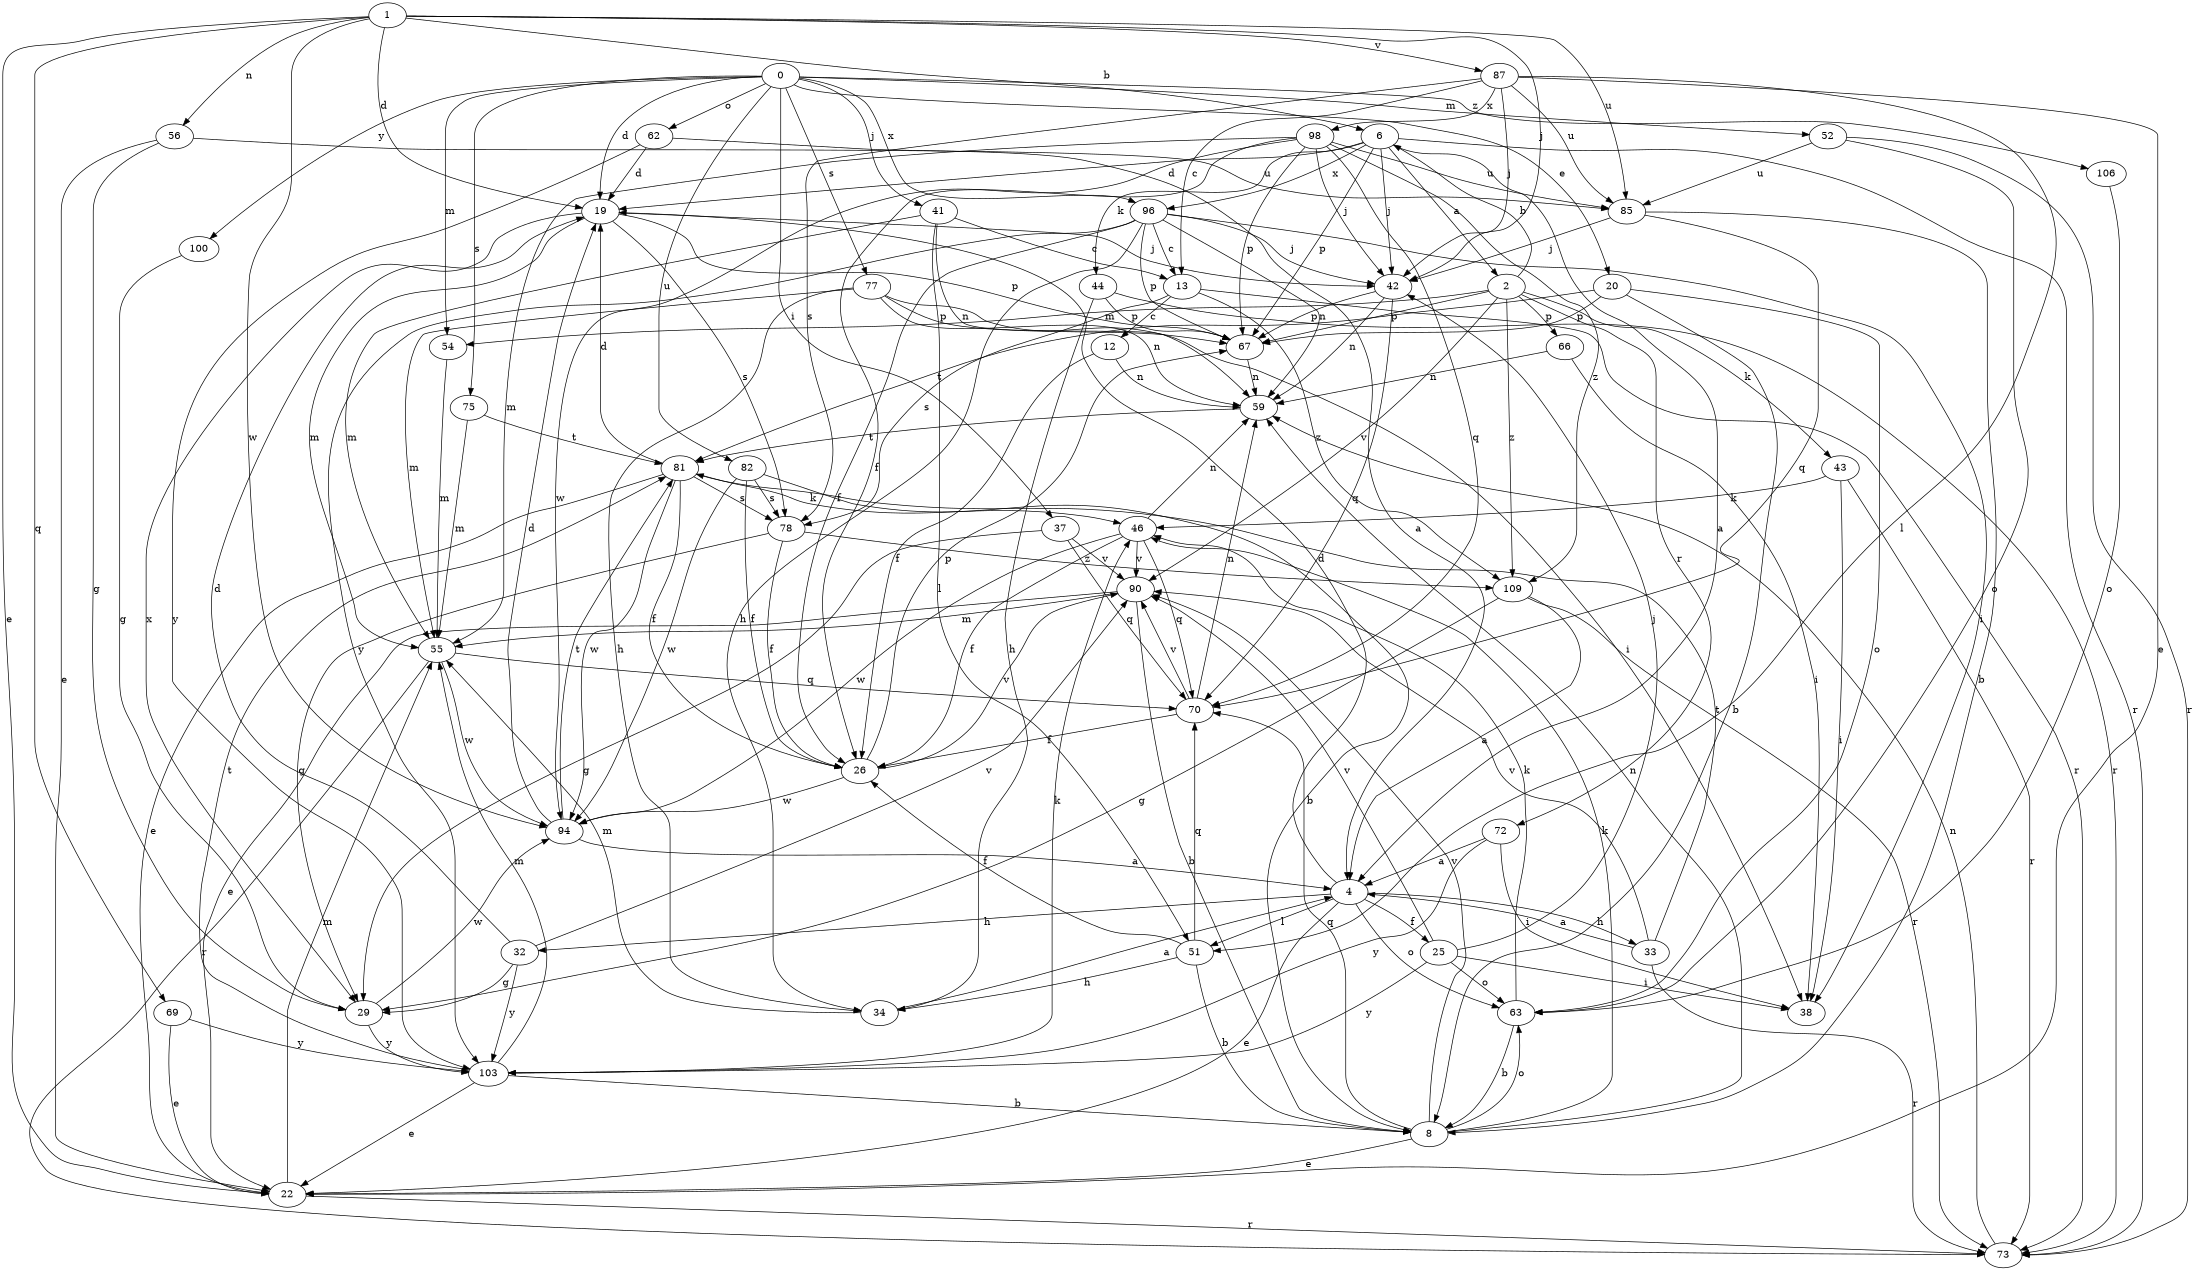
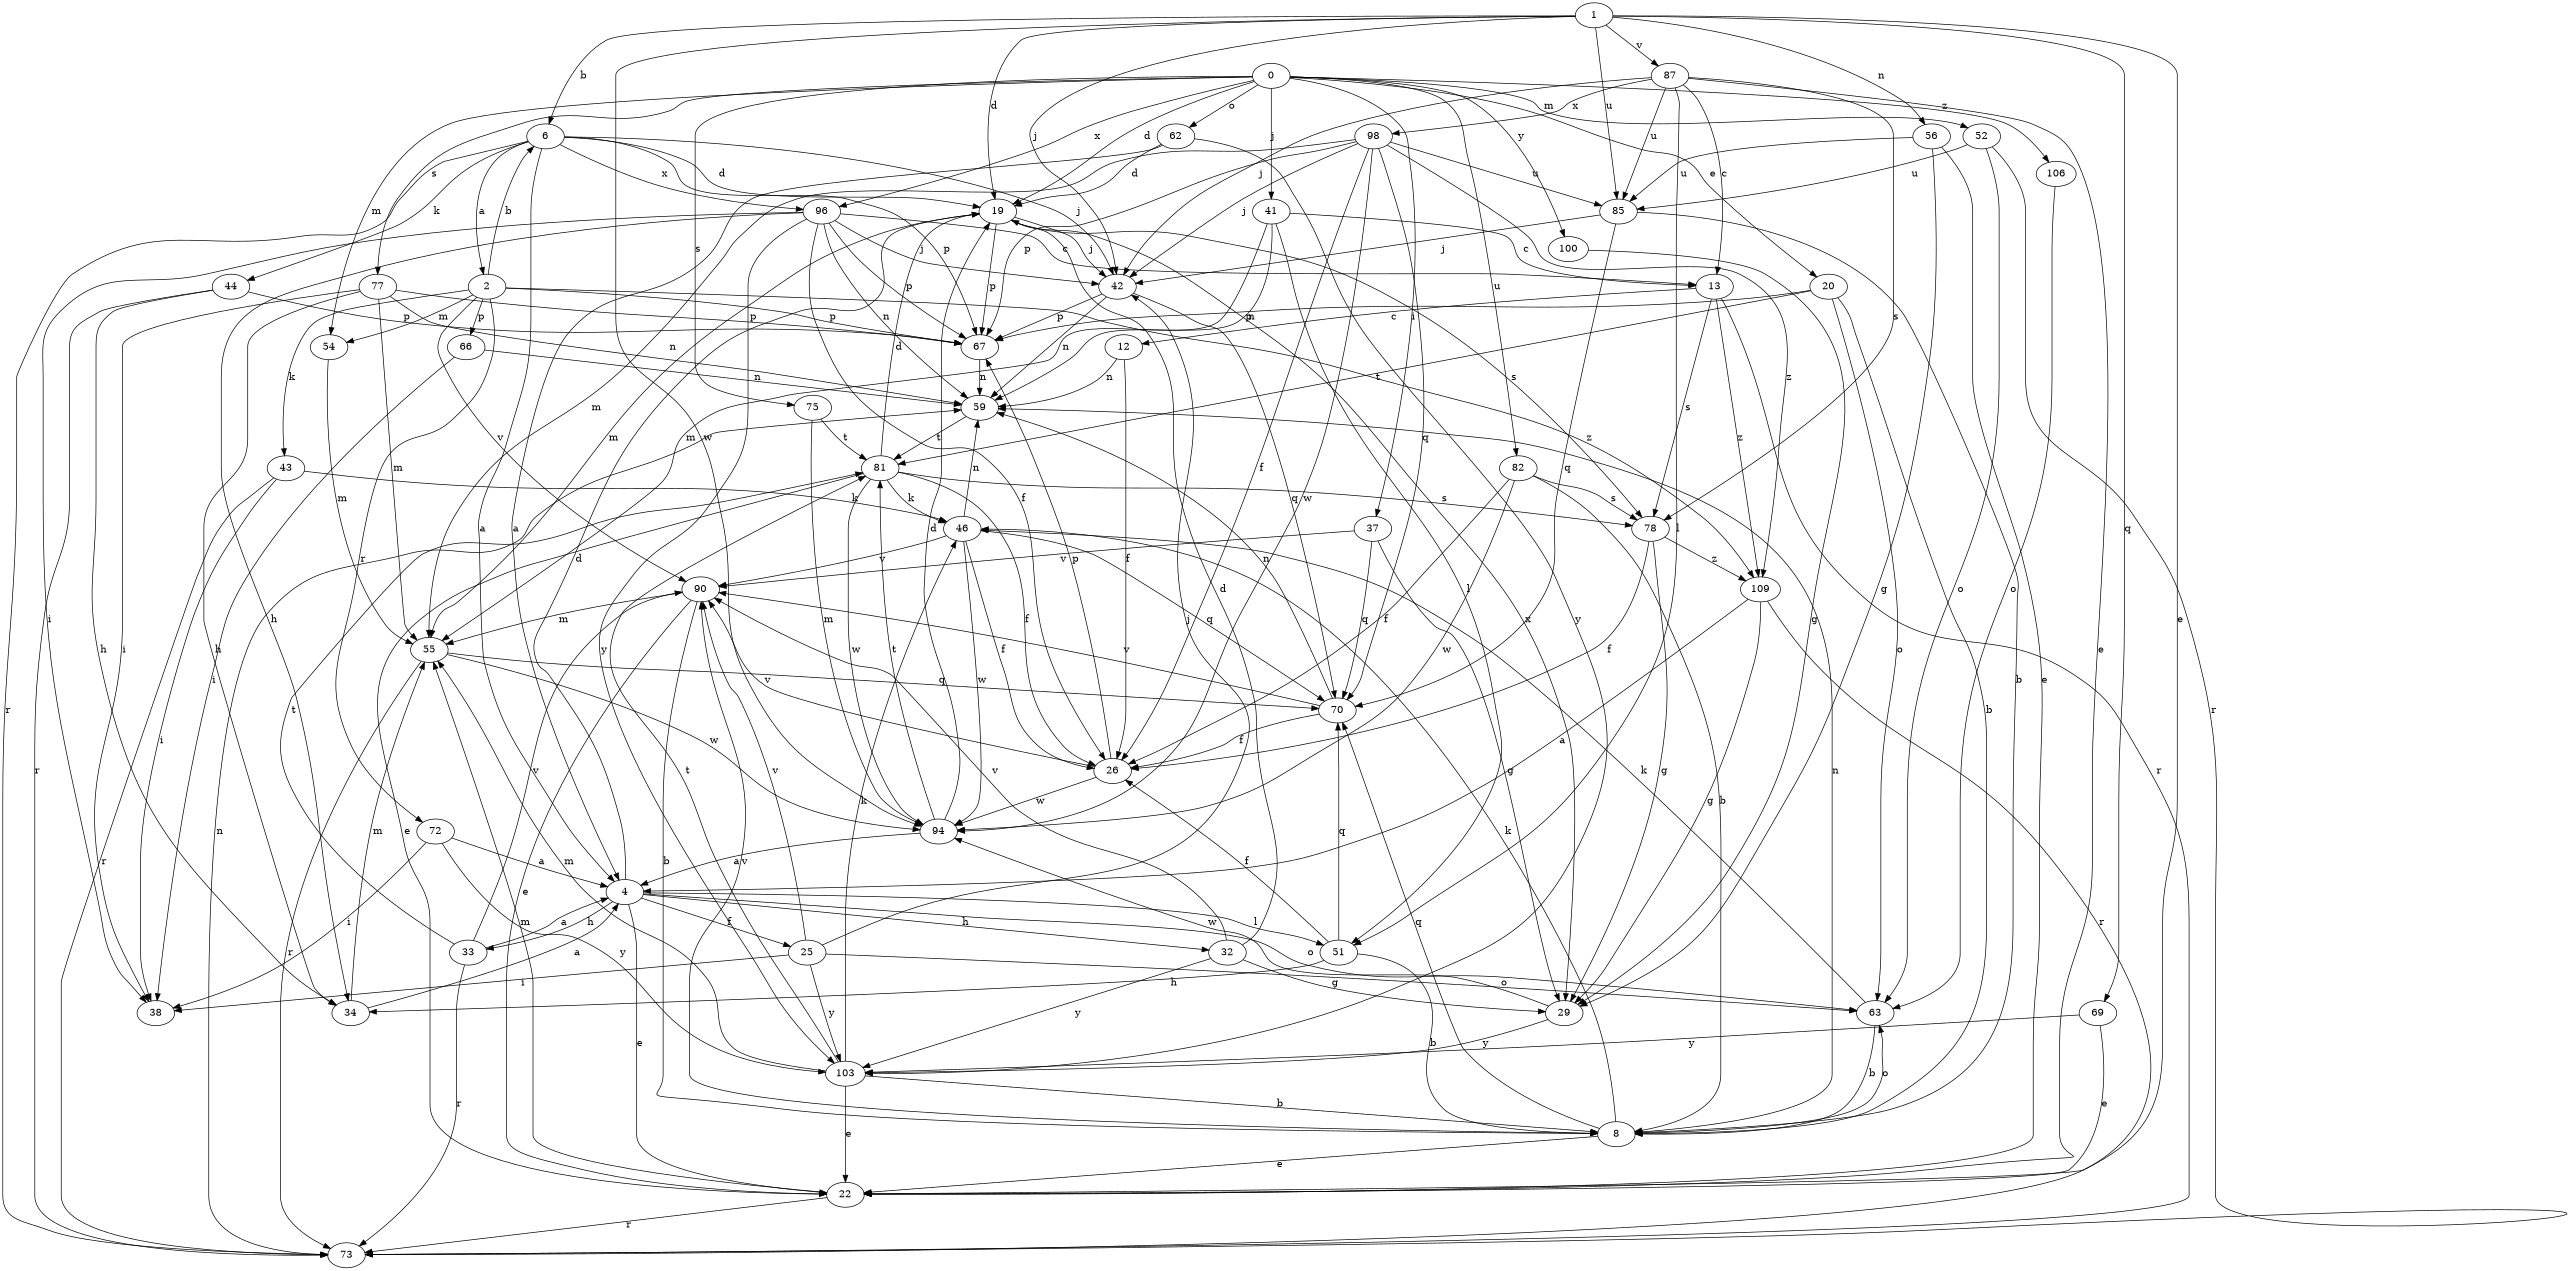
edge "75" -> "55": now "75" -> "94"
